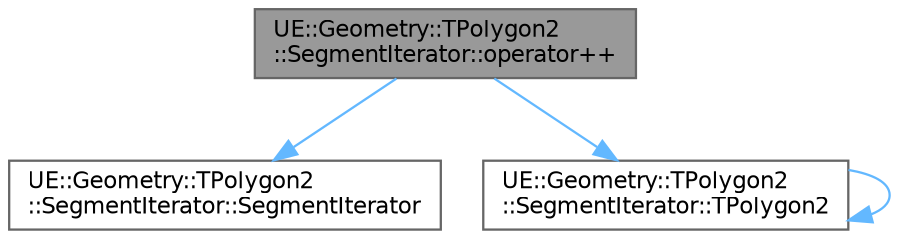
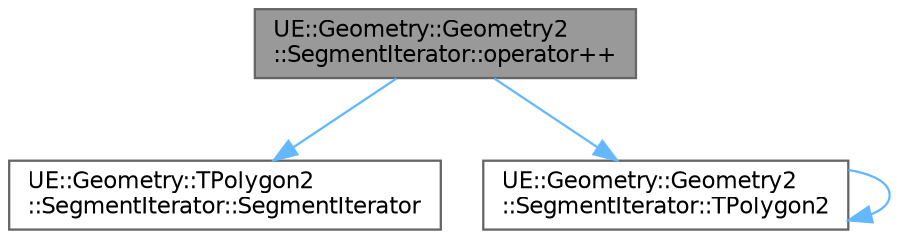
node "UE::Geometry::TPolygon2 ::SegmentIterator::operator++": label "UE::Geometry::TPolygon2 ::SegmentIterator::operator++" -> "UE::Geometry::Geometry2 ::SegmentIterator::operator++"
node "UE::Geometry::TPolygon2 ::SegmentIterator::TPolygon2": label "UE::Geometry::TPolygon2 ::SegmentIterator::TPolygon2" -> "UE::Geometry::Geometry2 ::SegmentIterator::TPolygon2"
